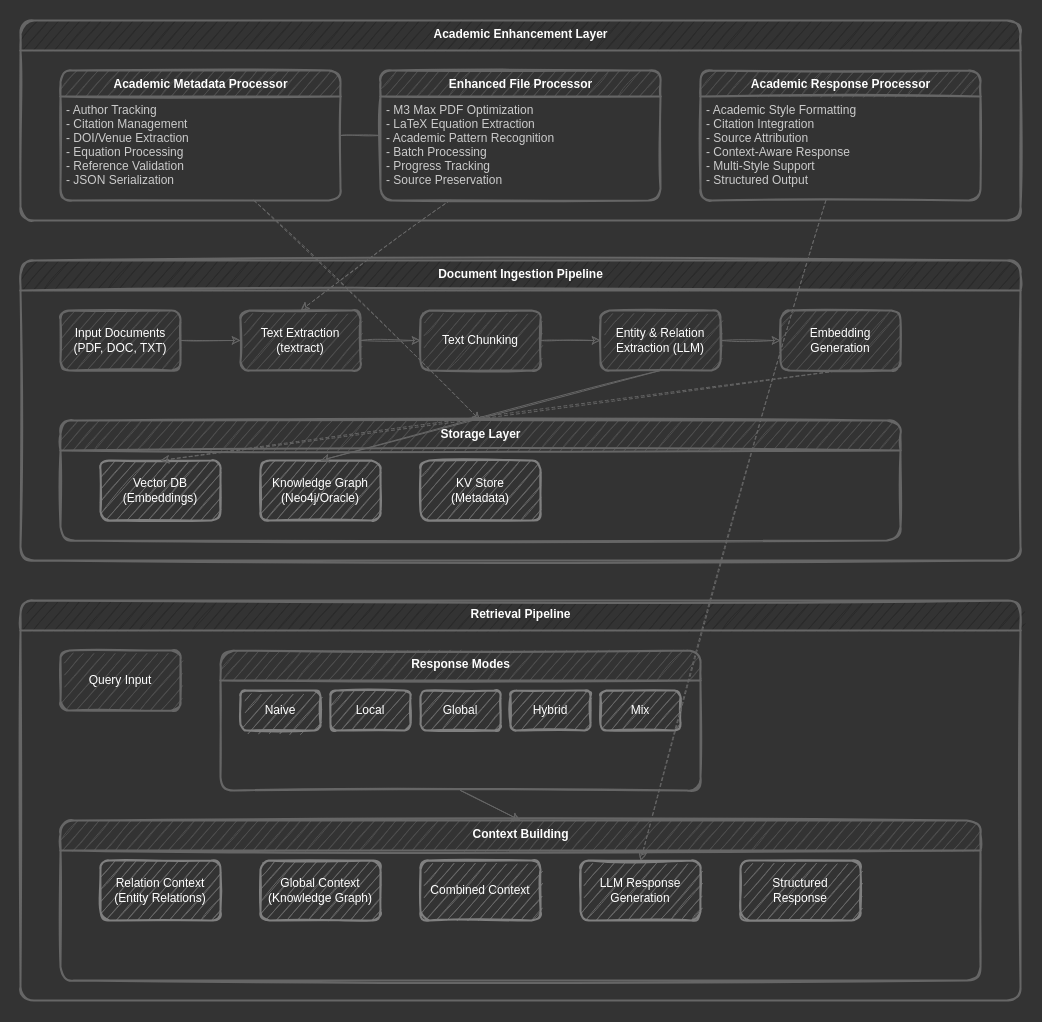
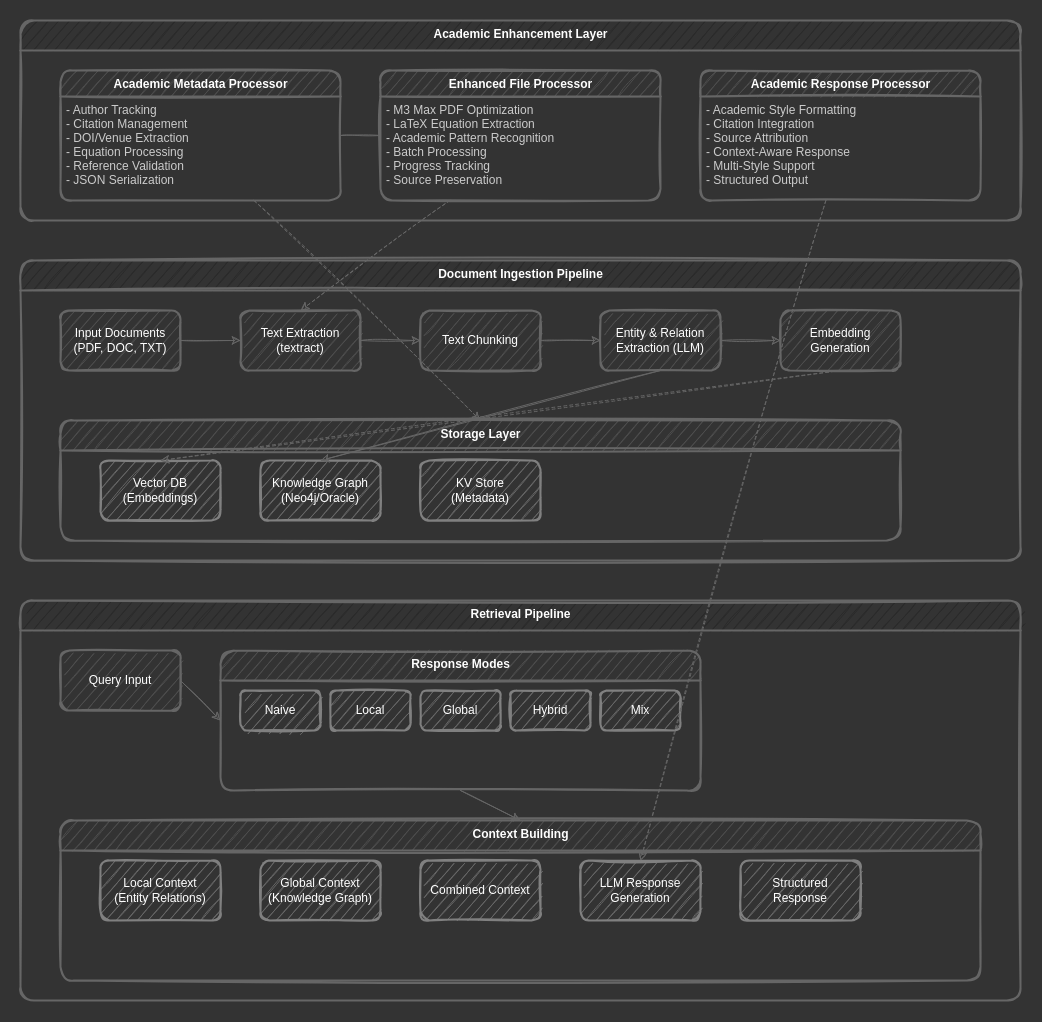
edge "Query Input" -> "Response Modes": added
node "Relation Context (Entity Relations)": label "Relation Context (Entity Relations)" -> "Local Context (Entity Relations)"
